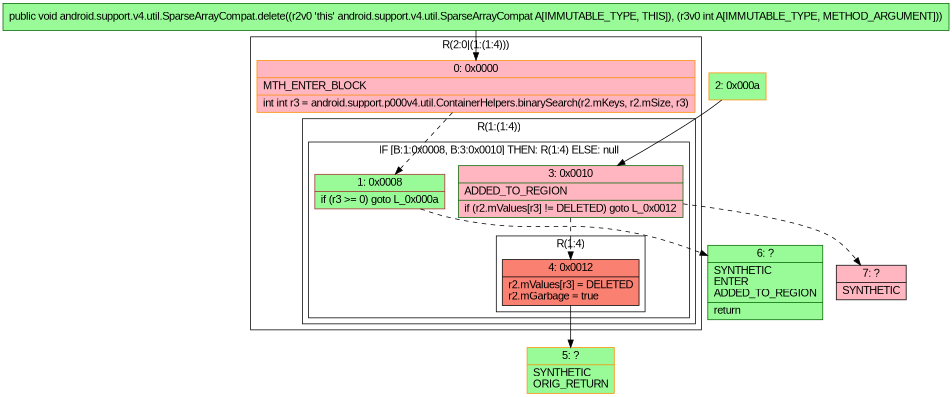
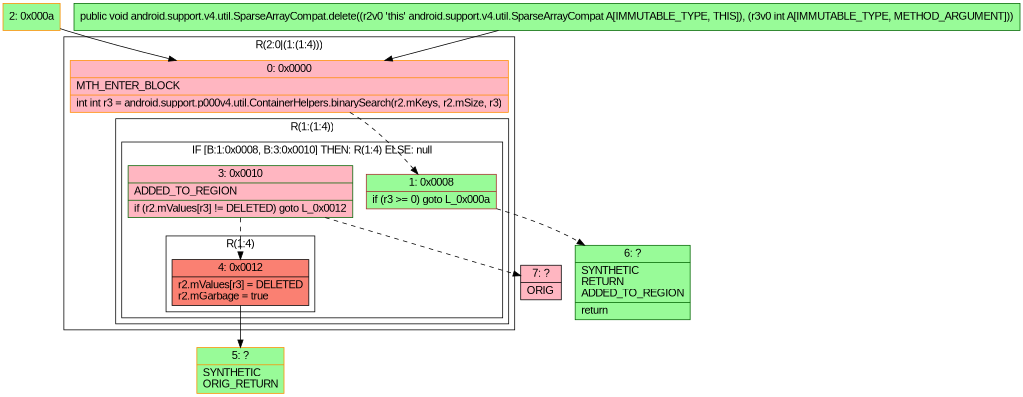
edge "2: 0x000a" -> "3: 0x0010": now "2: 0x000a" -> "0: 0x0000"
node "6: ?": text "ENTER" -> "RETURN"
node "7: ?": text "SYNTHETIC" -> "ORIG"
